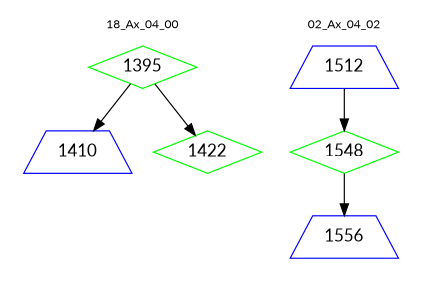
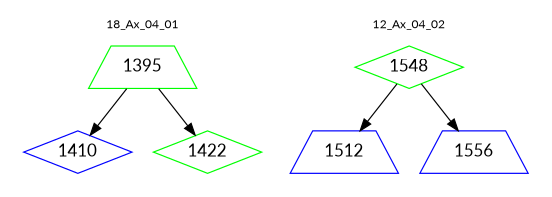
cluster "18_Ax_04_00": label "18_Ax_04_00" -> "18_Ax_04_01"
cluster "02_Ax_04_02": label "02_Ax_04_02" -> "12_Ax_04_02"
node "1395": shape diamond -> trapezium
edge "1512" -> "1548": reversed
node "1410": shape trapezium -> diamond
